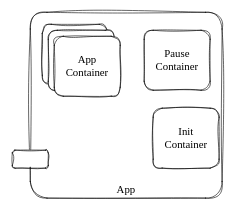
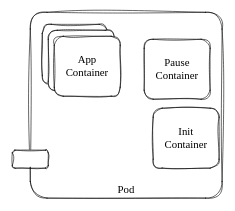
node "Pause Container": moved (177, 60) -> (177, 69)
node "App": label "App" -> "Pod"
